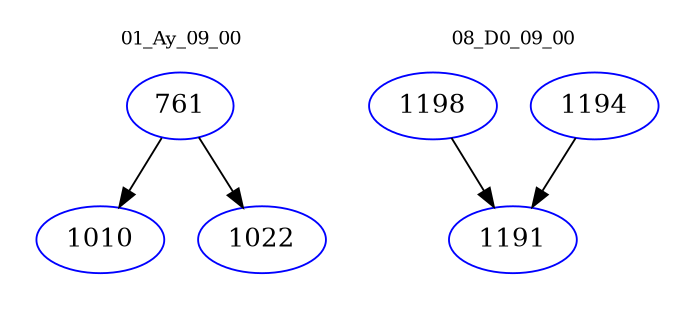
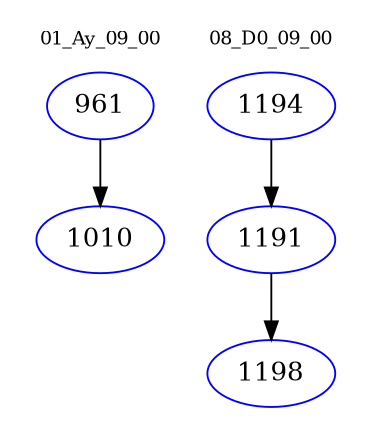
node "761": label "761" -> "961"
edge "1198" -> "1191": reversed
node "1022": removed
